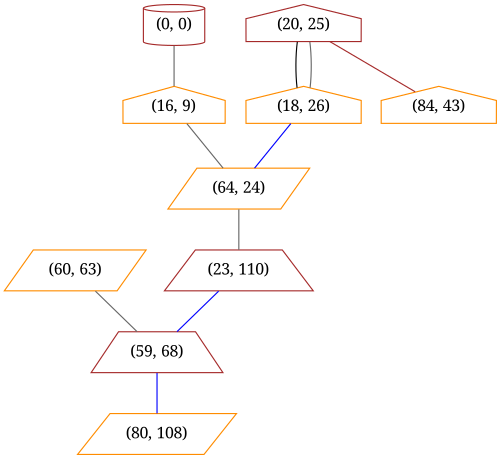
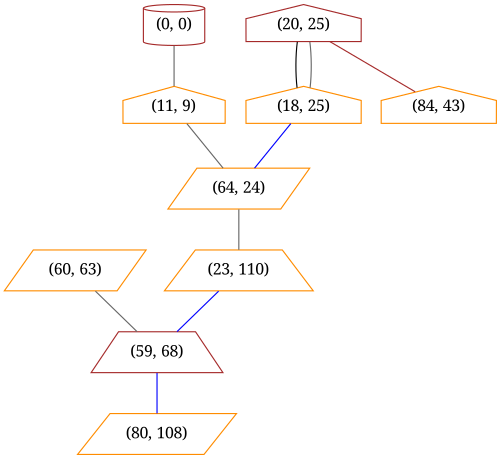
node "(16, 9)": label "(16, 9)" -> "(11, 9)"
node "(18, 26)": label "(18, 26)" -> "(18, 25)"
node "(23, 110)": color brown -> darkorange
